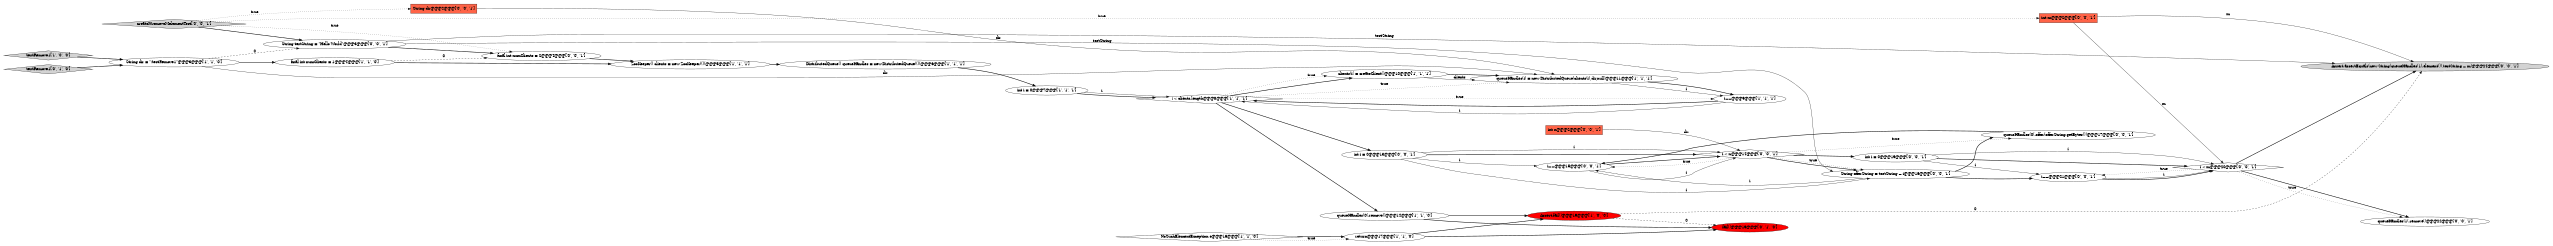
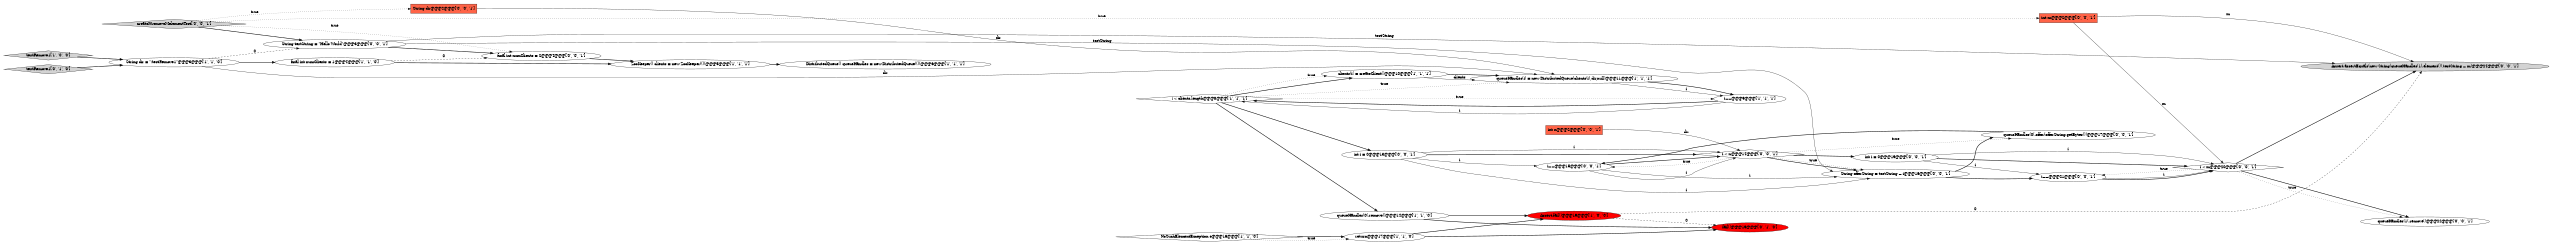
node "int i = 0@@@7@@@['1', '1', '1']": removed
edge "String offerString = testString + i@@@16@@@['0', '0', '1']" -> "i++@@@15@@@['0', '0', '1']": reversed
